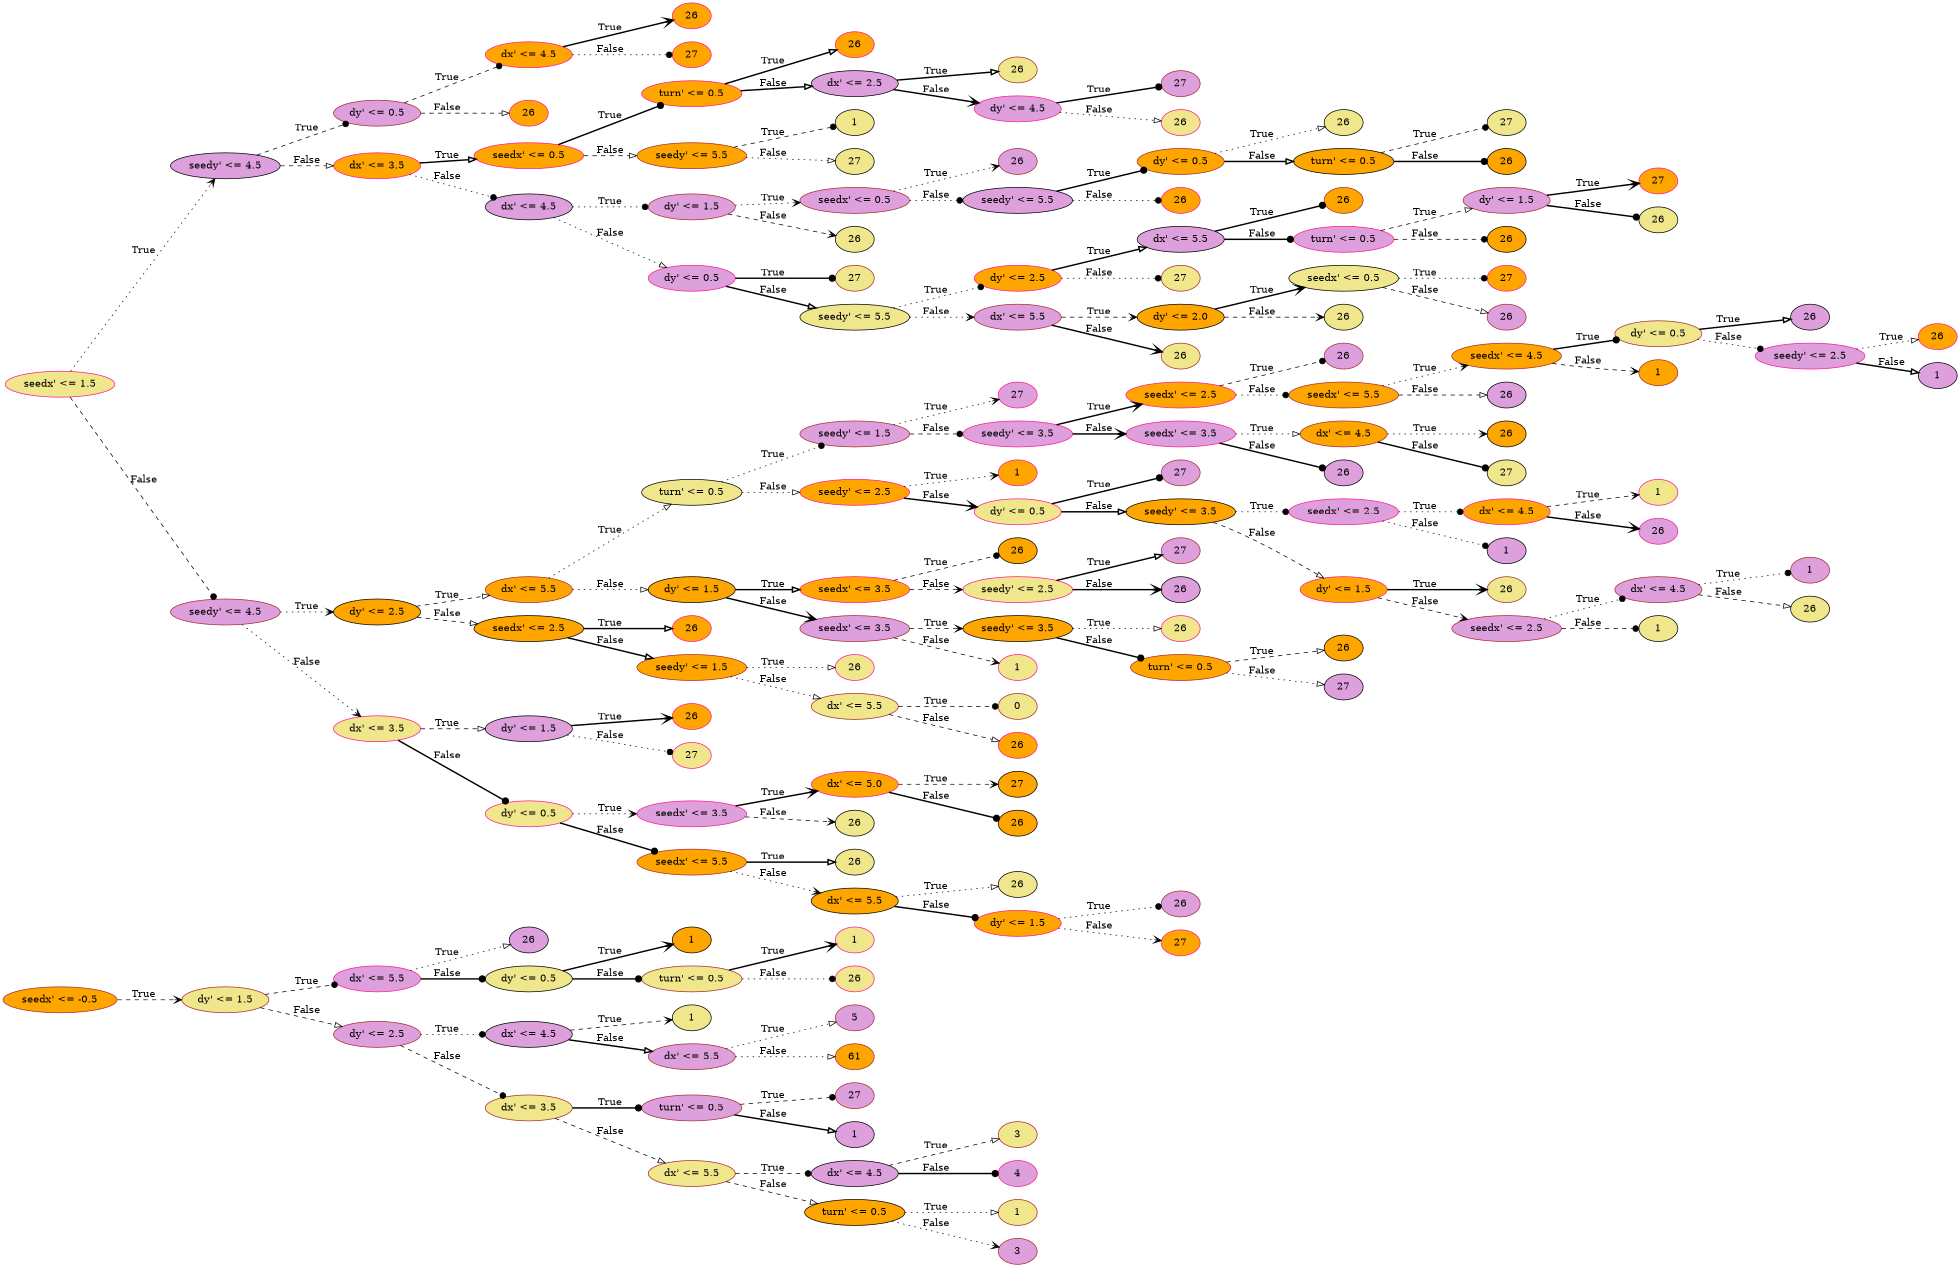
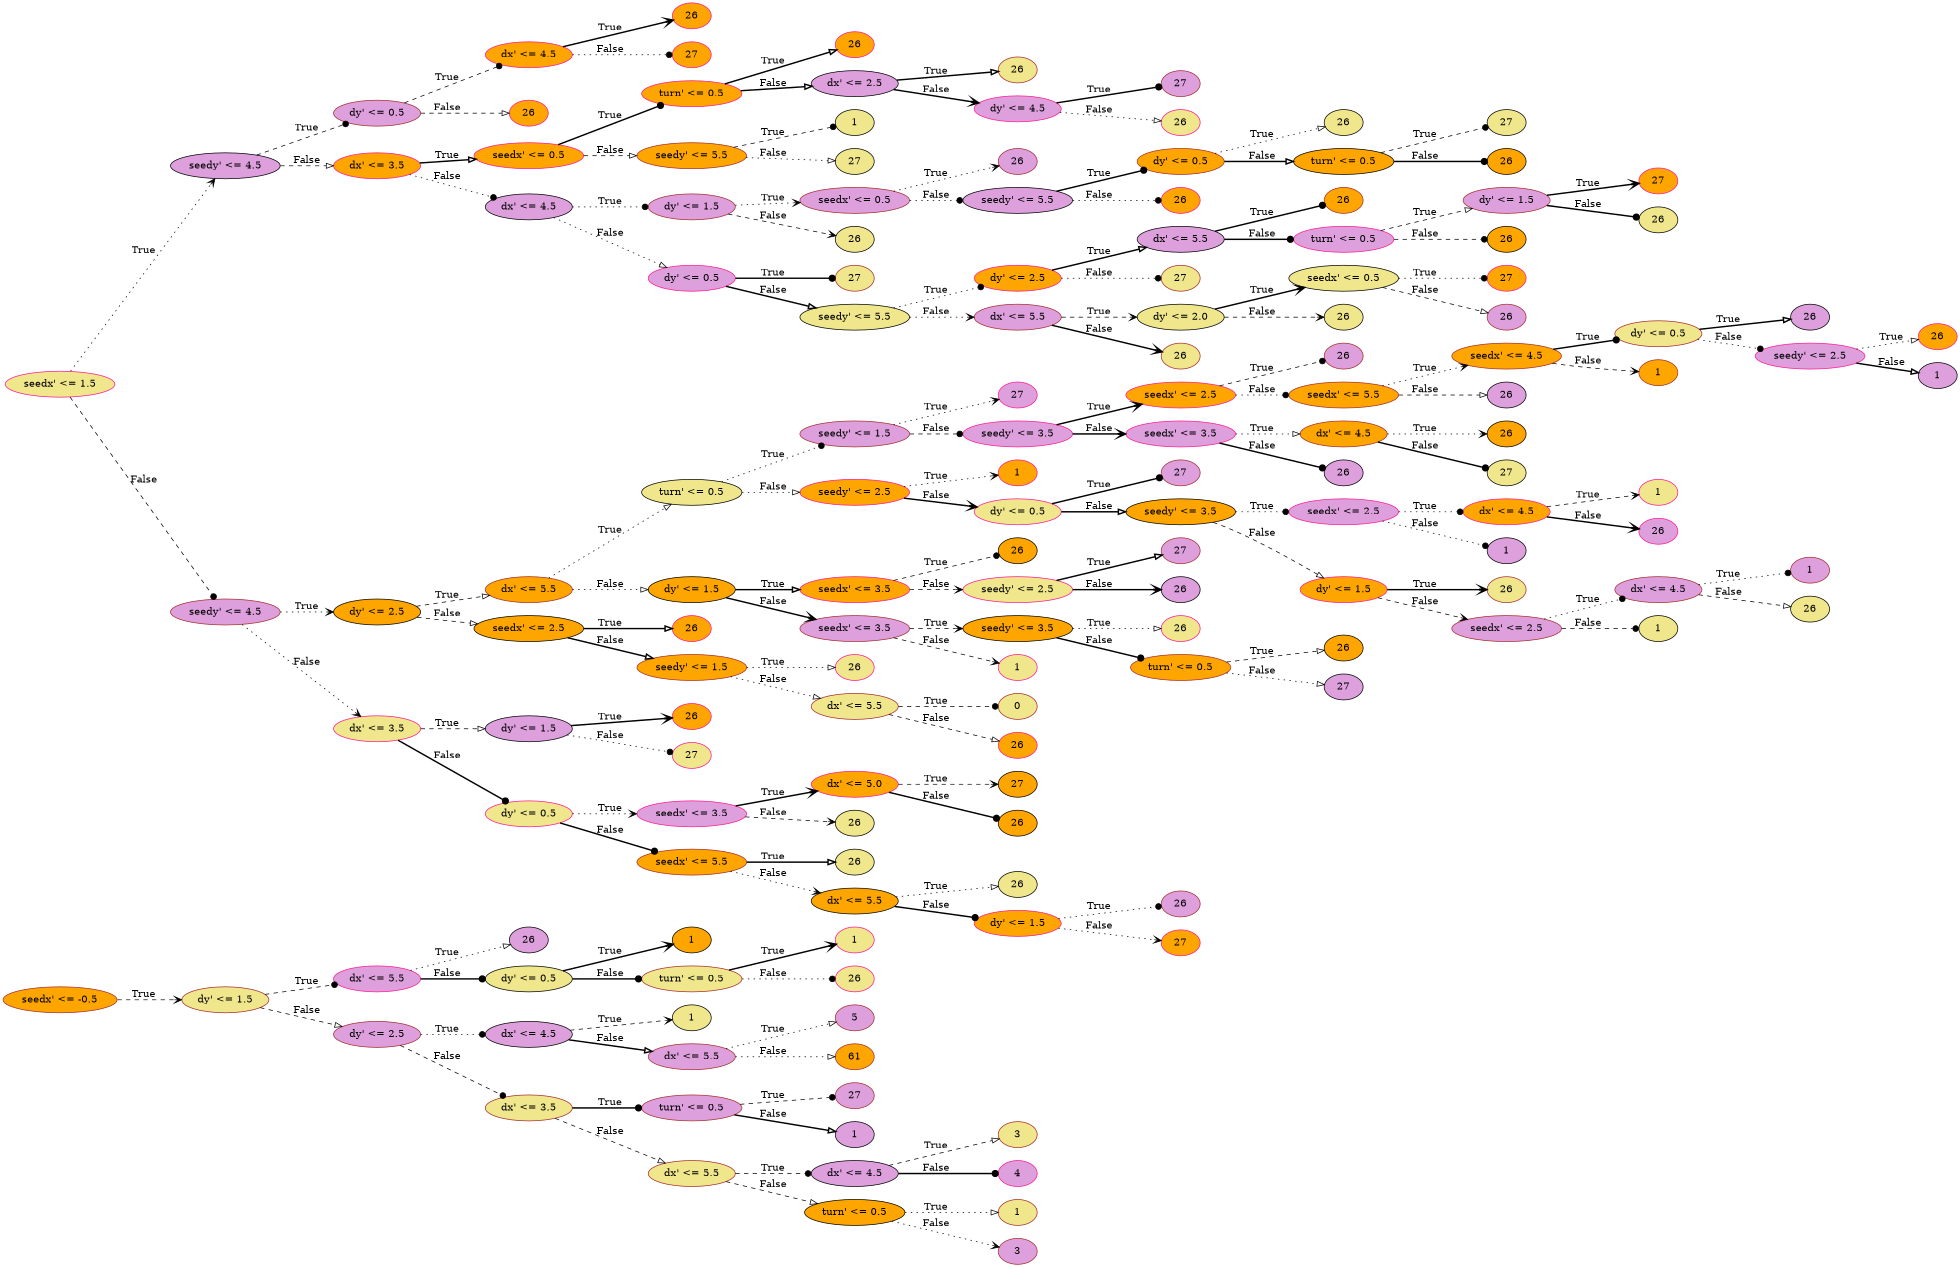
node "dy' <= 2.0": fillcolor orange -> khaki
